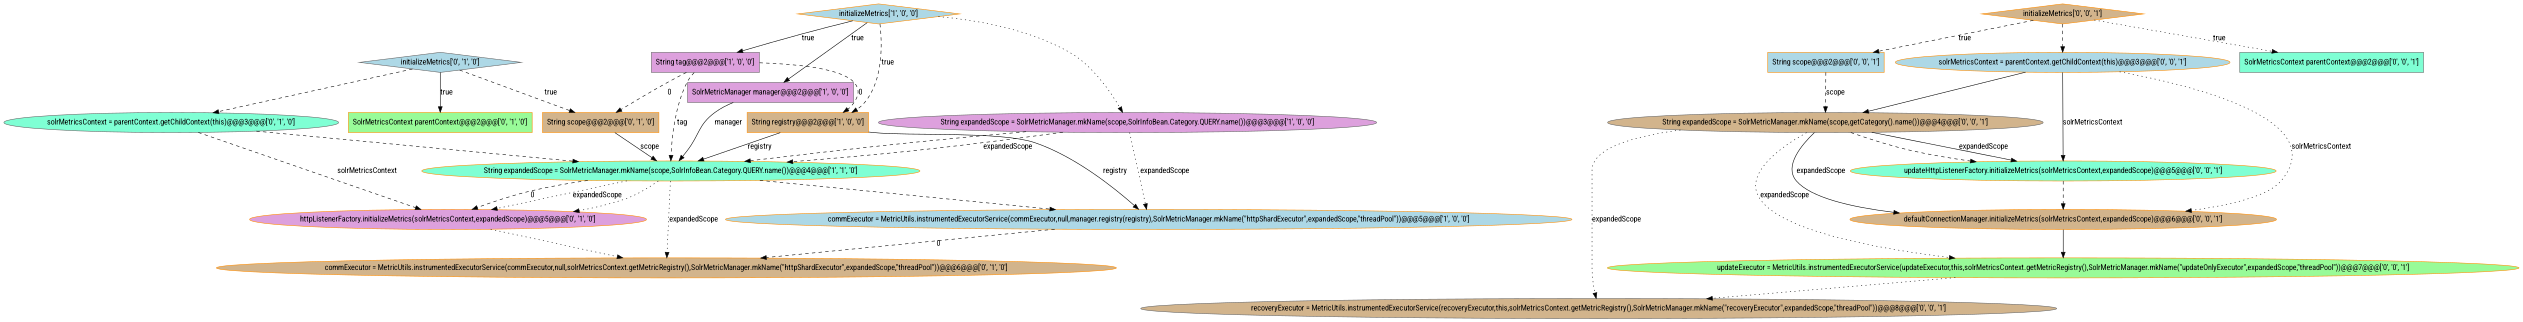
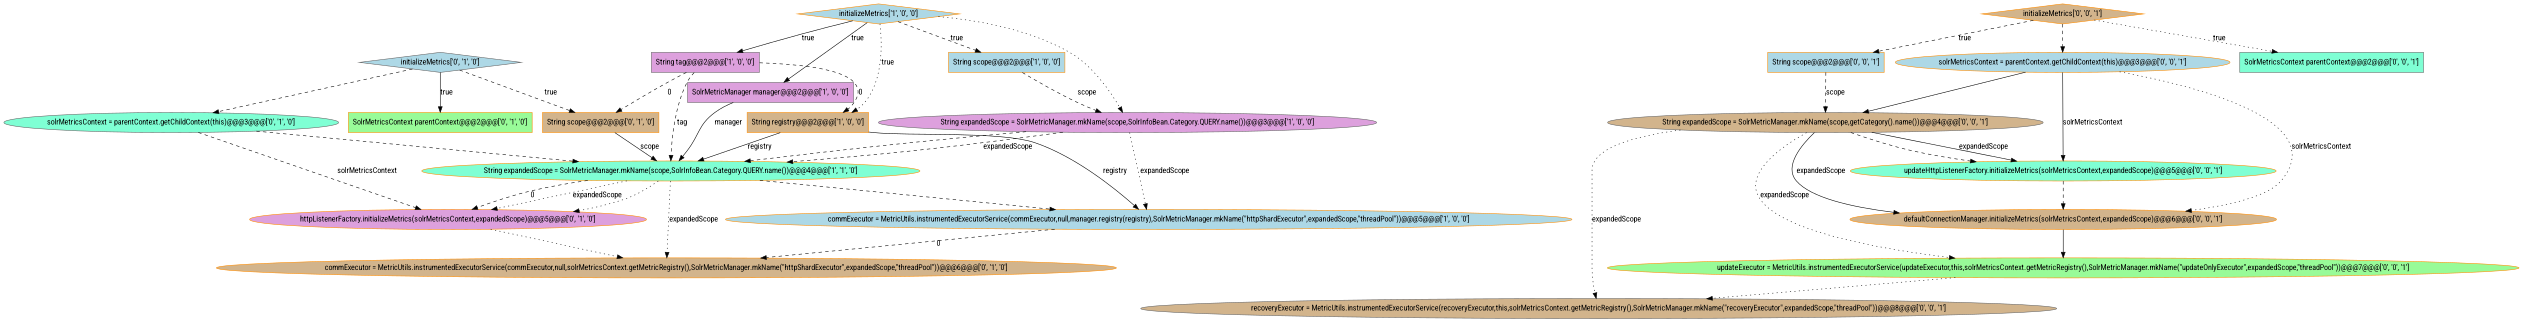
node "String scope@@@2@@@['1', '0', '0']": added
edge "initializeMetrics['1', '0', '0']" -> "String registry@@@2@@@['1', '0', '0']": style dashed -> dotted
